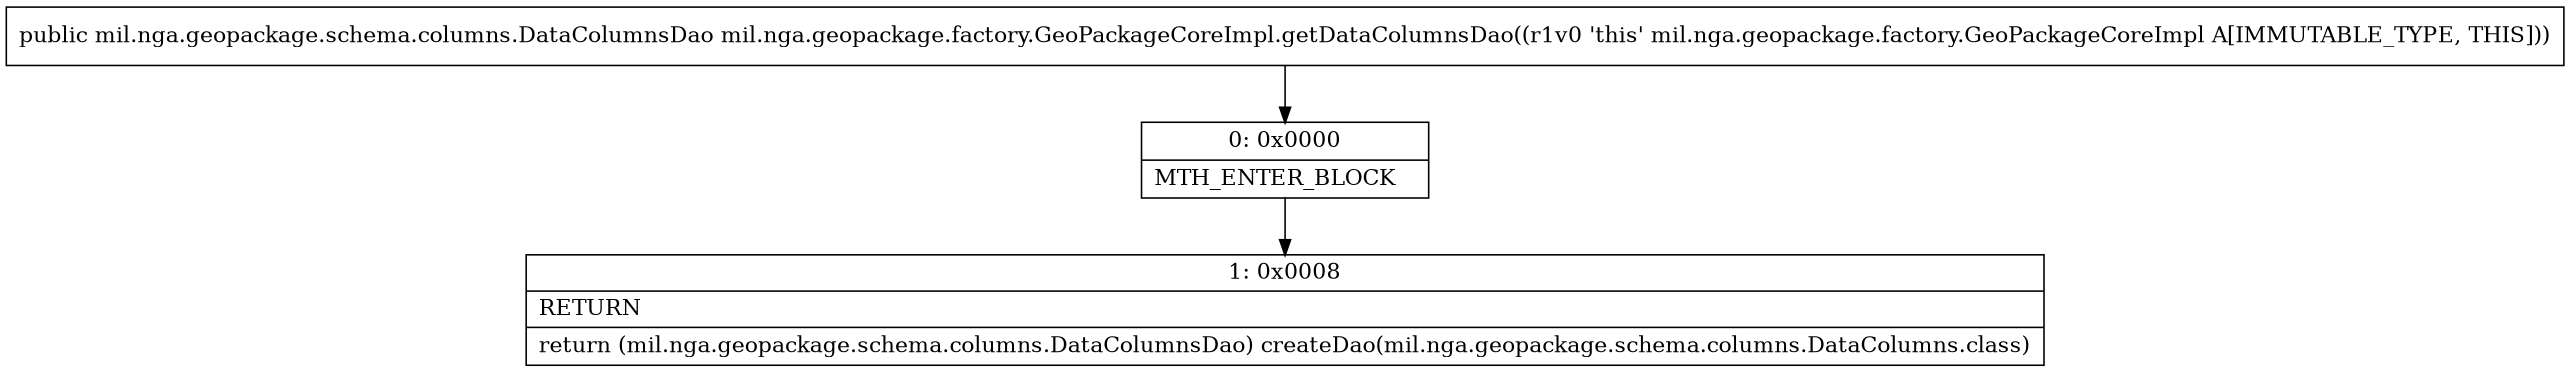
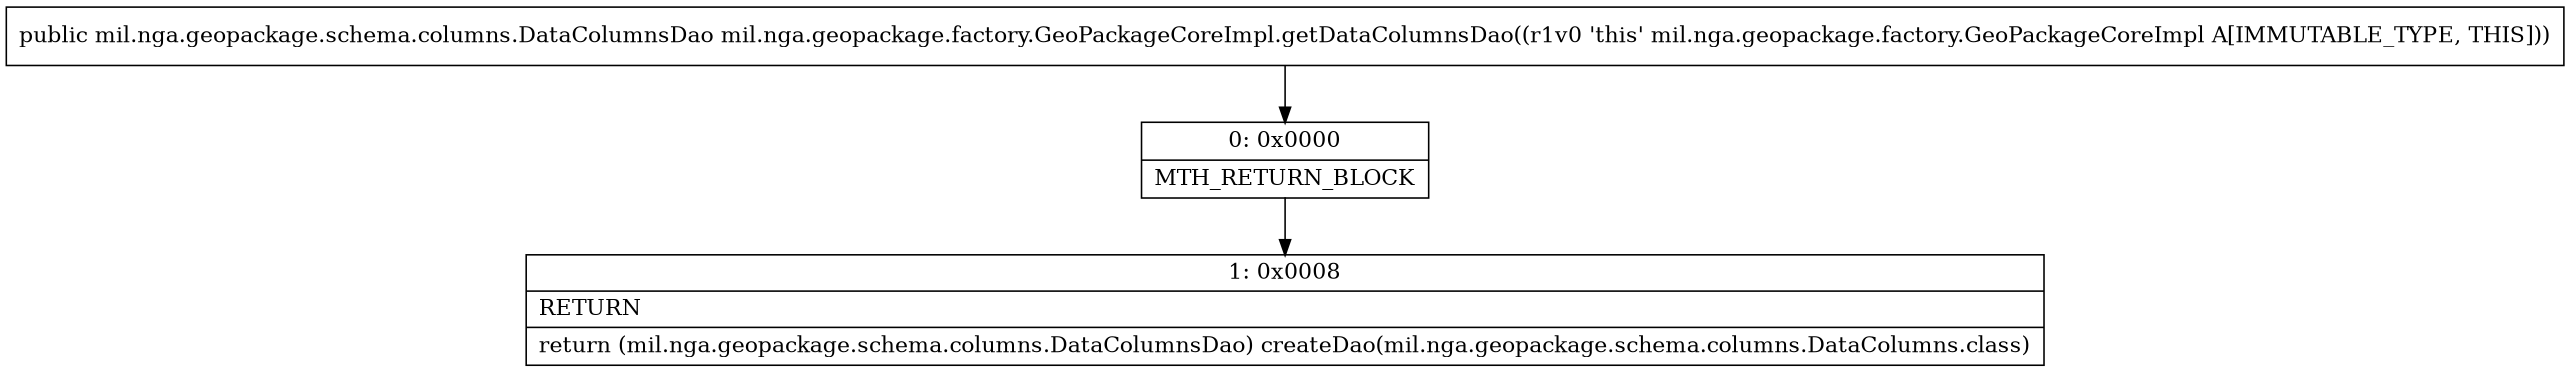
node "0: 0x0000": text "MTH_ENTER_BLOCK" -> "MTH_RETURN_BLOCK"
